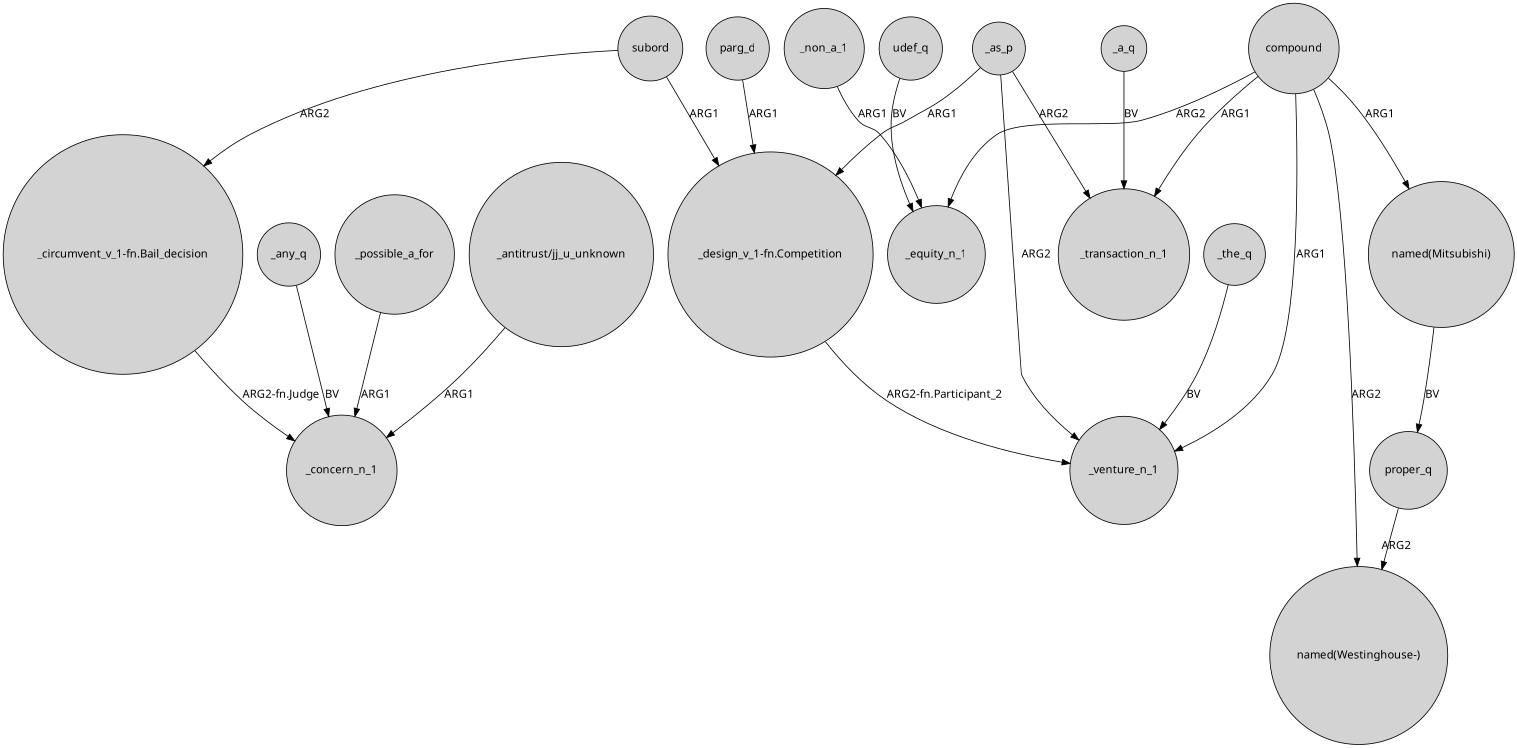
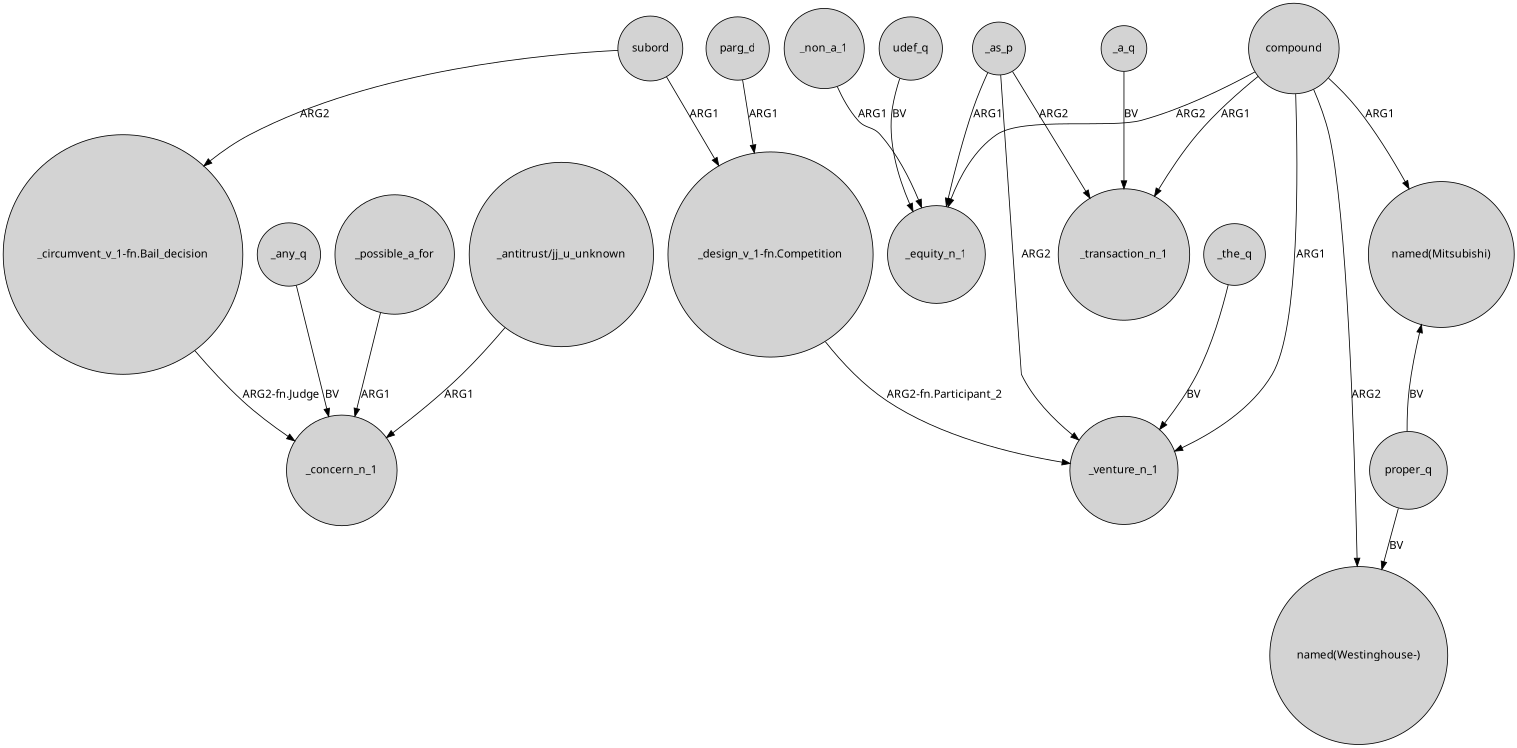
edge "_as_p" -> "_design_v_1-fn.Competition": now "_as_p" -> "_equity_n_1"
edge "named(Mitsubishi)" -> "proper_q": reversed
edge "proper_q" -> "named(Westinghouse-)": label "ARG2" -> "BV"
